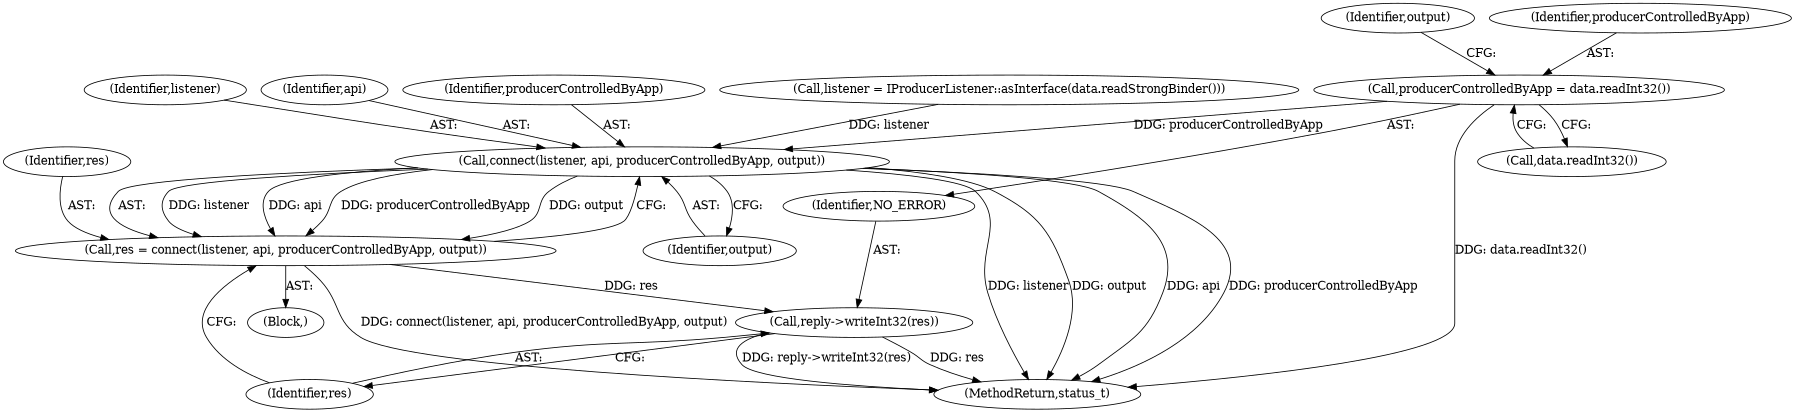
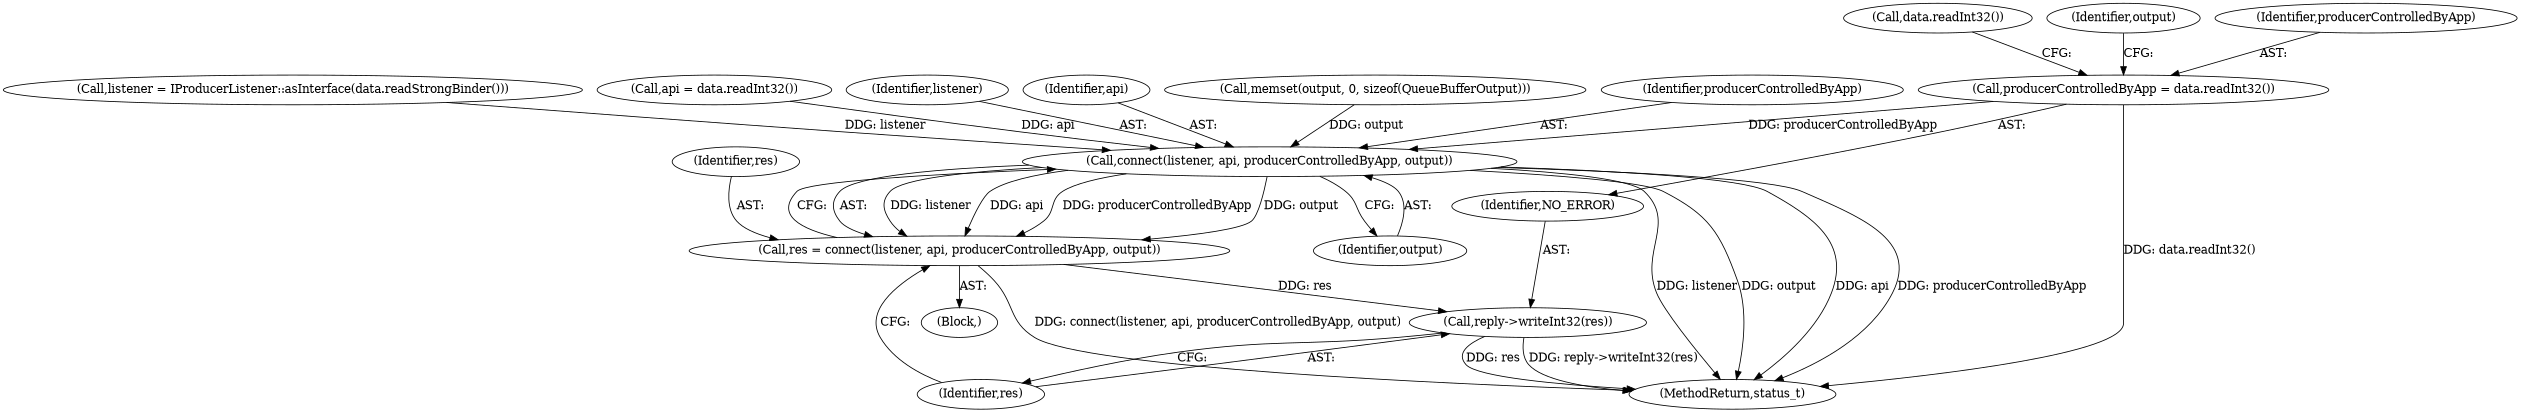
node "(Call,api = data.readInt32())": added
node "(Call,memset(output, 0, sizeof(QueueBufferOutput)))": added
edge "(Call,producerControlledByApp = data.readInt32())" -> "(Call,data.readInt32())": removed, label "CFG:"
